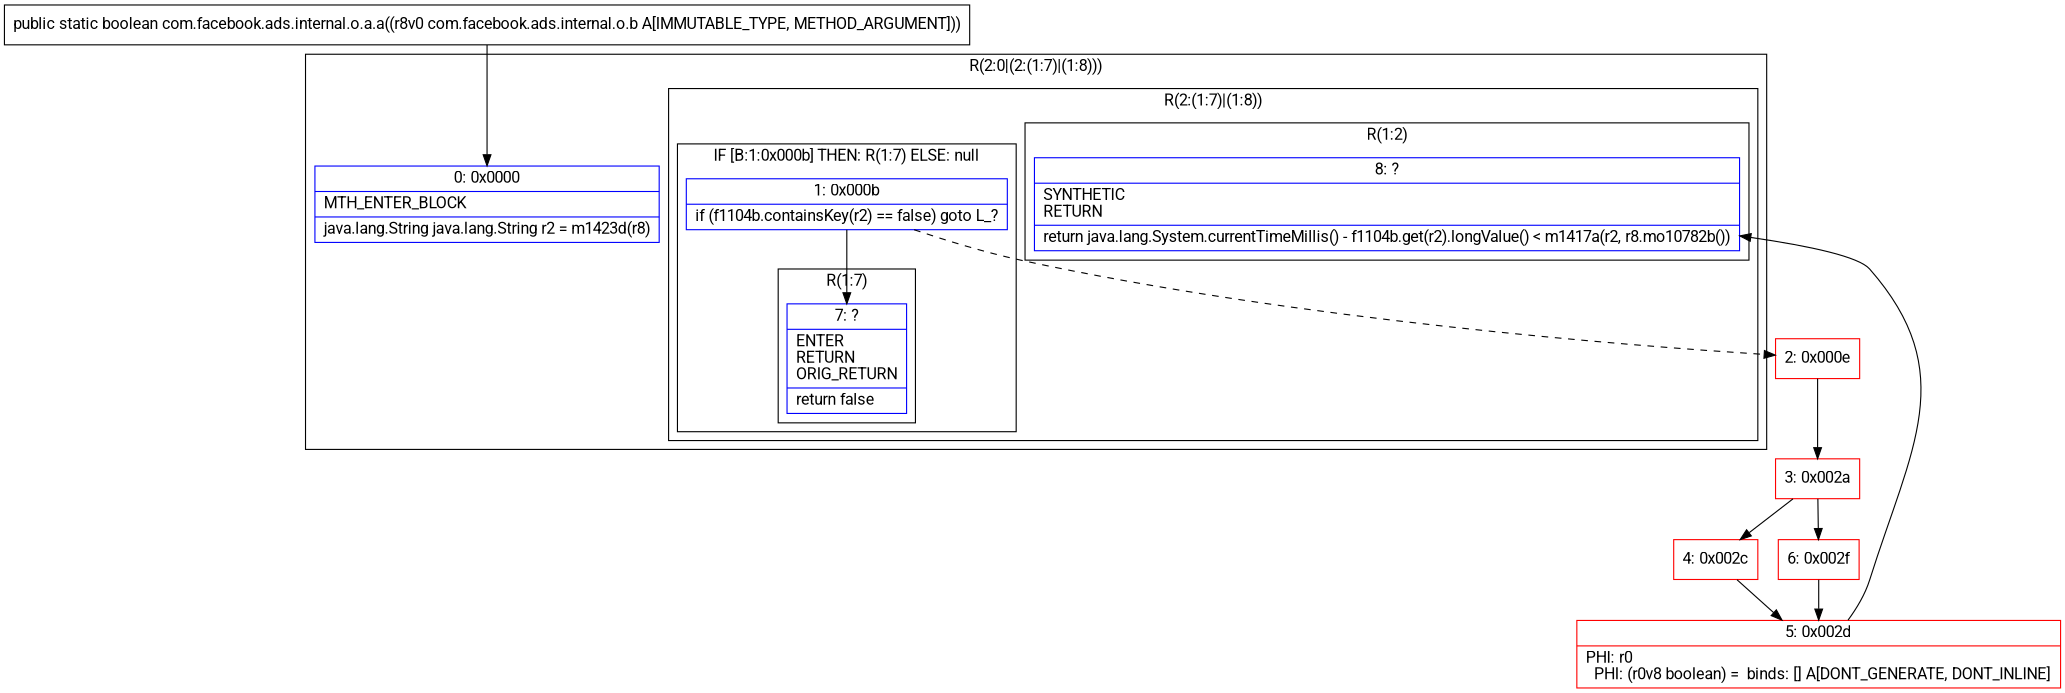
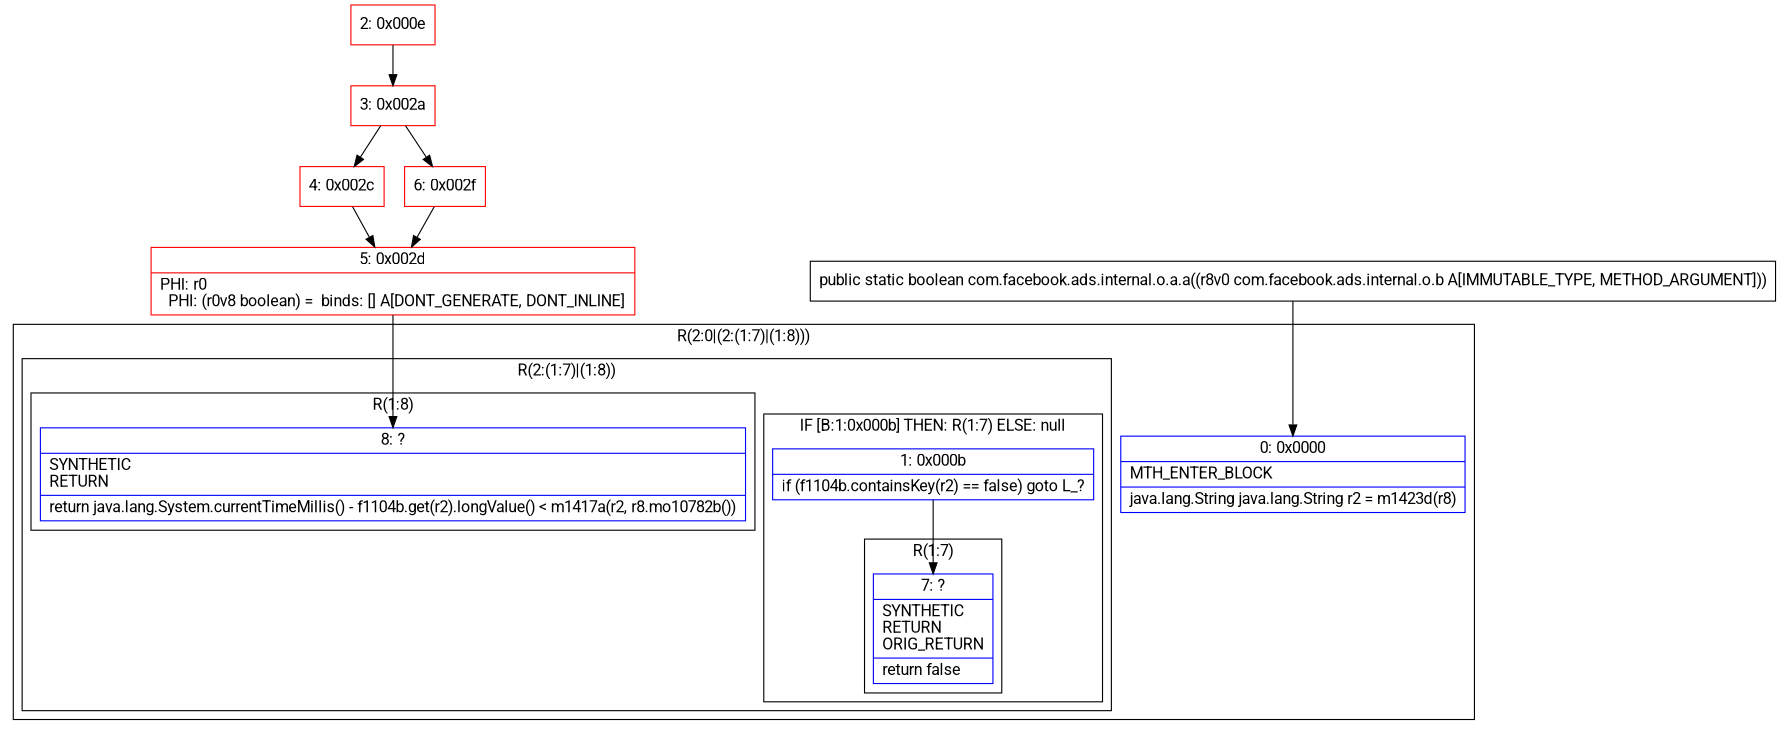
cluster "R(1:2)": label "R(1:2)" -> "R(1:8)"
edge "1: 0x000b" -> "2: 0x000e": removed
node "7: ?": text "ENTER" -> "SYNTHETIC"
